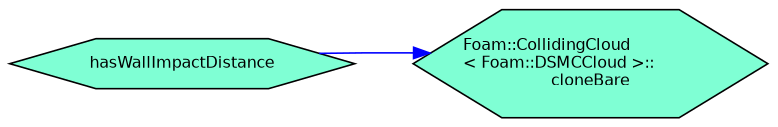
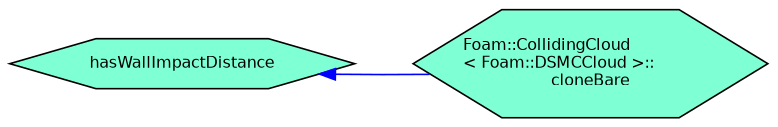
edge "hasWallImpactDistance" -> "Foam::CollidingCloud < Foam::DSMCCloud >:: cloneBare": reversed
